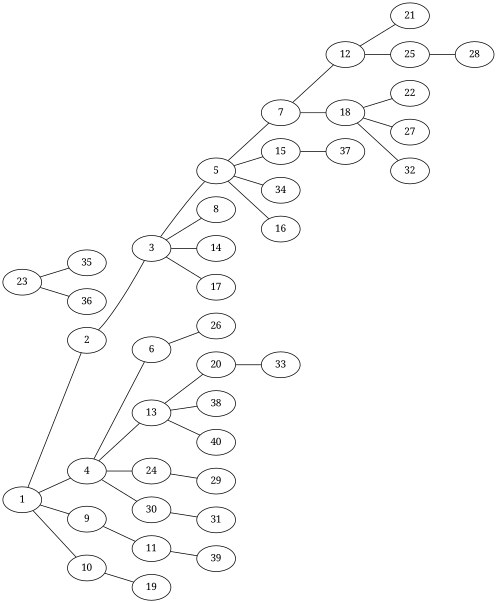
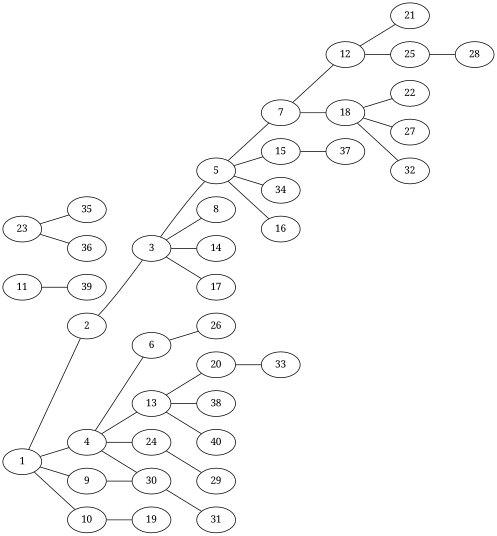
edge "9" -- "11": now "9" -- "30"
